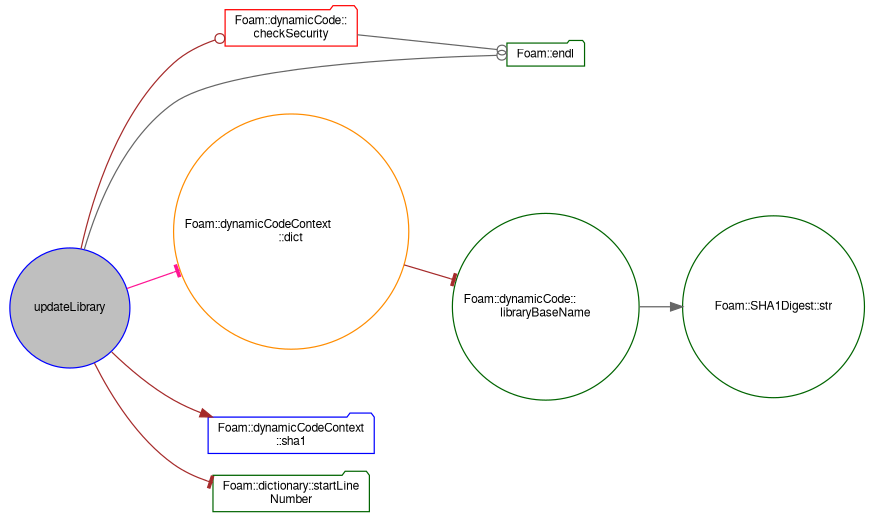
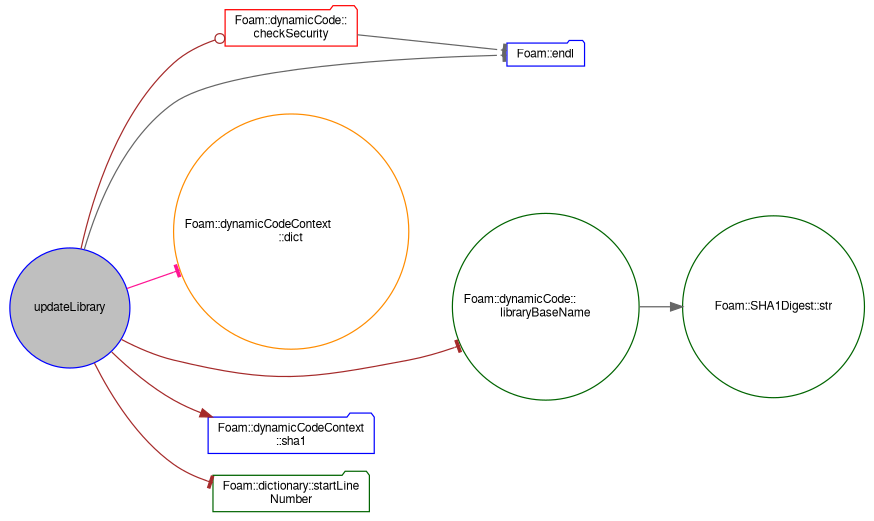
edge "Foam::dynamicCode:: checkSecurity" -> "Foam::endl": arrowhead odot -> tee
node "Foam::endl": color darkgreen -> blue
edge "updateLibrary" -> "Foam::endl": arrowhead odot -> tee
edge "Foam::dynamicCodeContext ::dict" -> "Foam::dynamicCode:: libraryBaseName": now "updateLibrary" -> "Foam::dynamicCode:: libraryBaseName"
